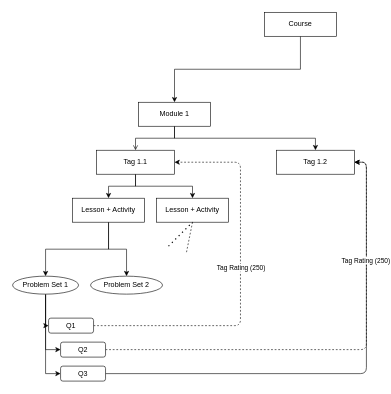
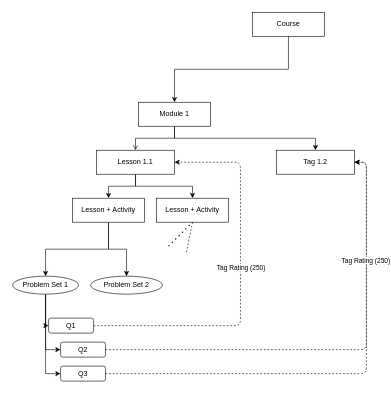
node "Course": moved (300, 24) -> (288, 24)
node "Tag 1.1": label "Tag 1.1" -> "Lesson 1.1"
edge "Q3" -> "Tag 1.2": style solid -> dashed
